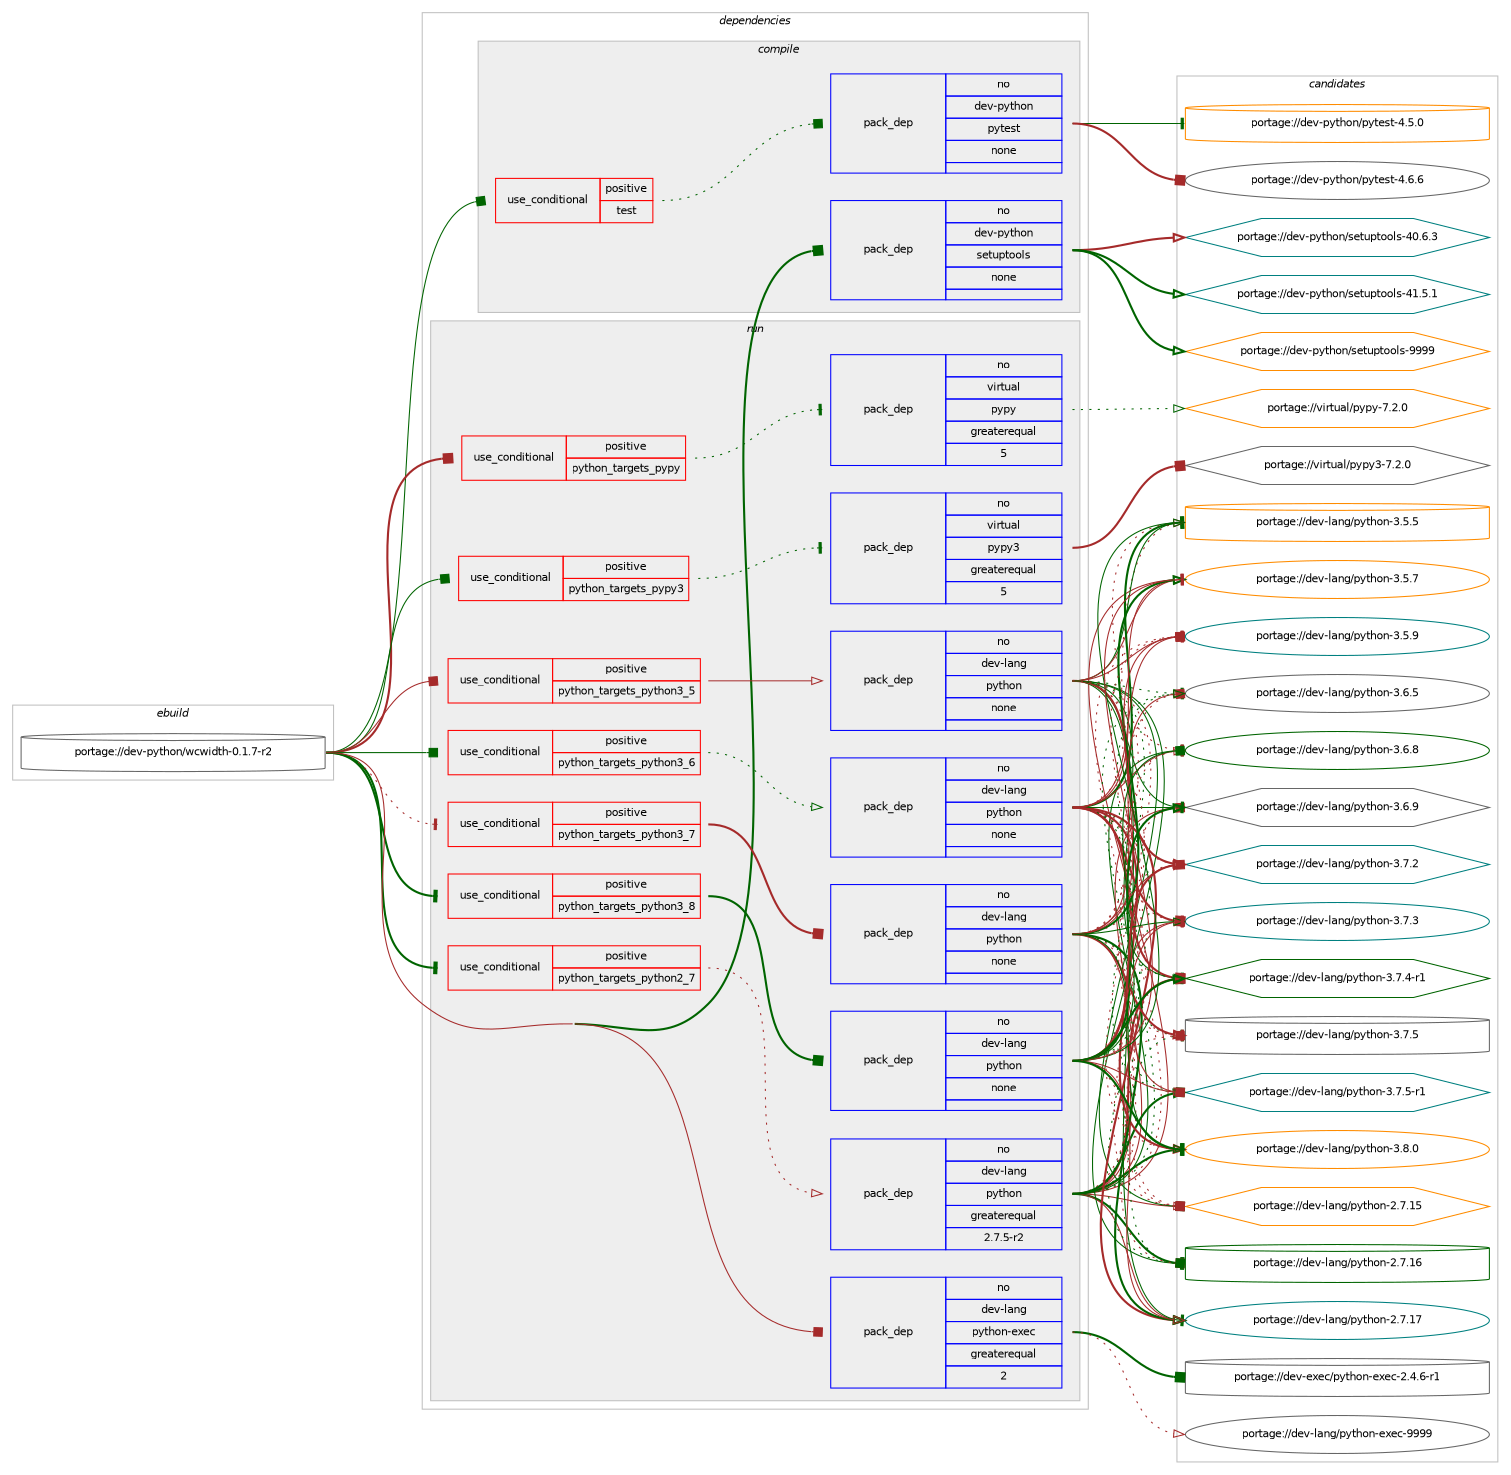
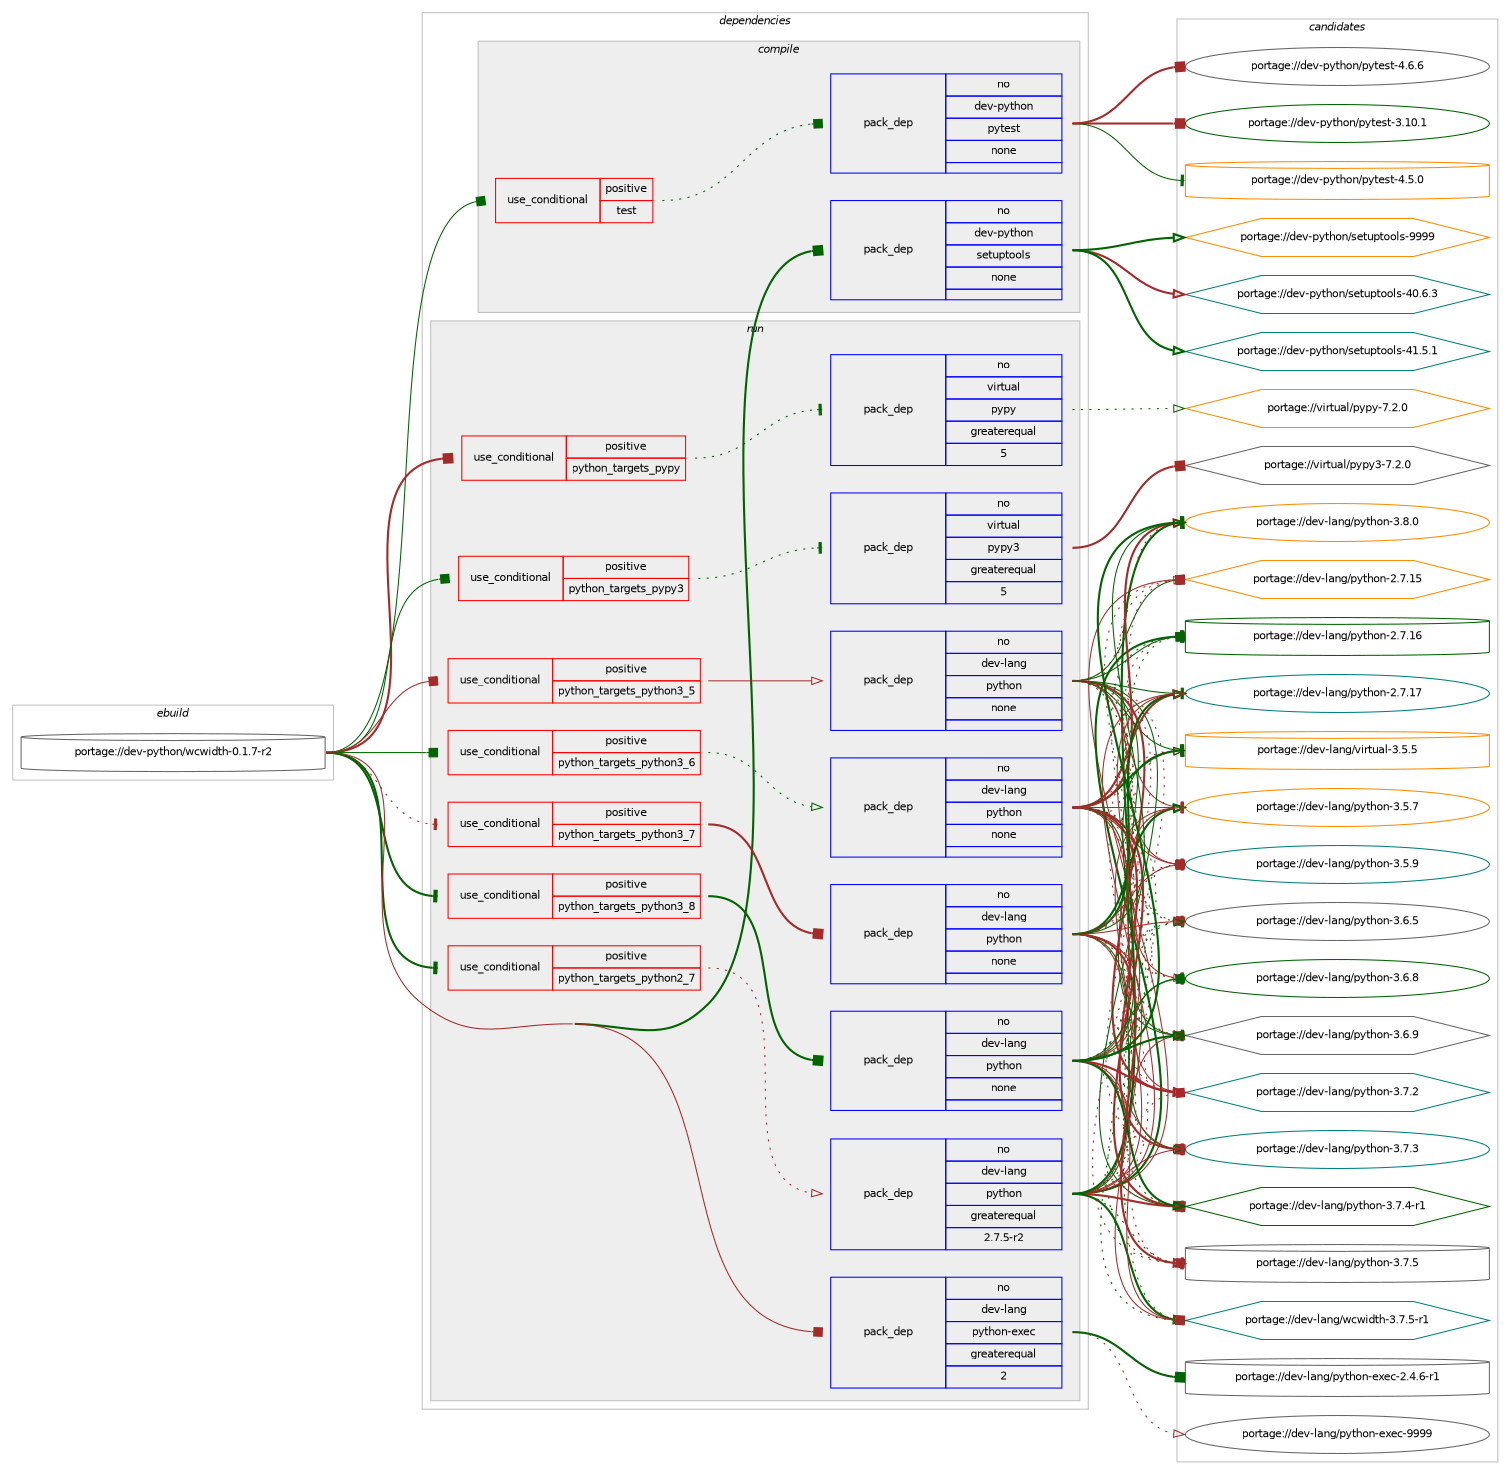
node "portage://dev-python/pytest-3.10.1": added
node "portage://dev-lang/python-3.5.5": label "portage://dev-lang/python-3.5.5" -> "portage://dev-lang/virtual-3.5.5"
node "portage://dev-lang/python-3.7.5-r1": label "portage://dev-lang/python-3.7.5-r1" -> "portage://dev-lang/wcwidth-3.7.5-r1"
node "portage://dev-exec/python-exec-2.4.6-r1": label "portage://dev-exec/python-exec-2.4.6-r1" -> "portage://dev-lang/python-exec-2.4.6-r1"
